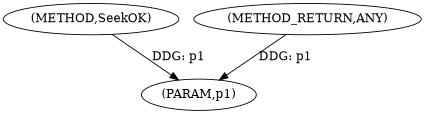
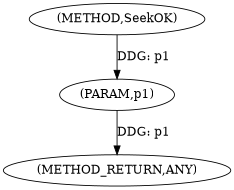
edge "(METHOD_RETURN,ANY)" -> "(PARAM,p1)": reversed
